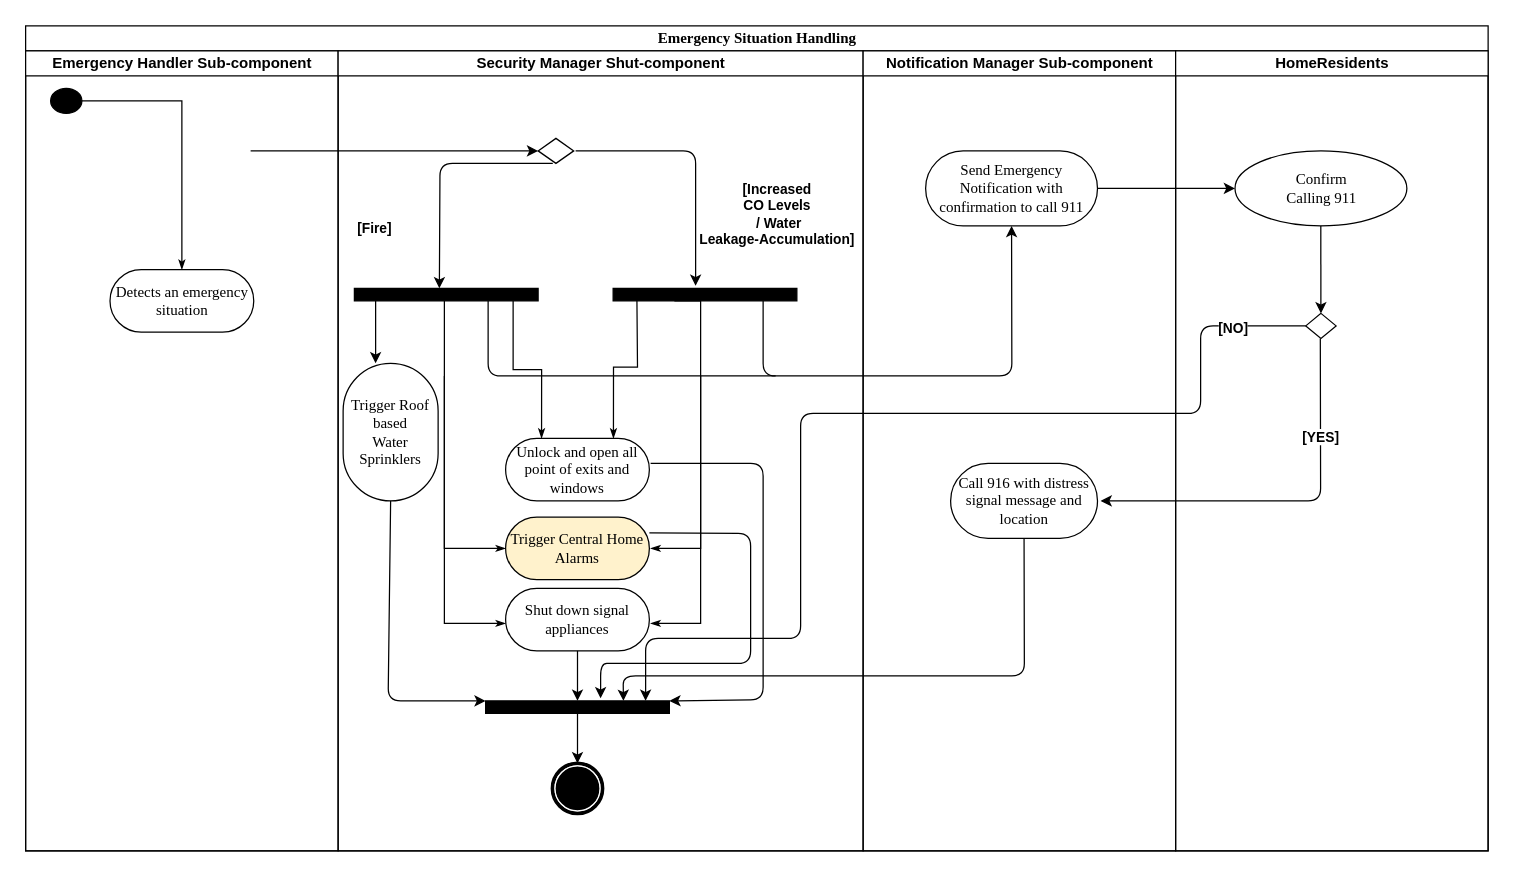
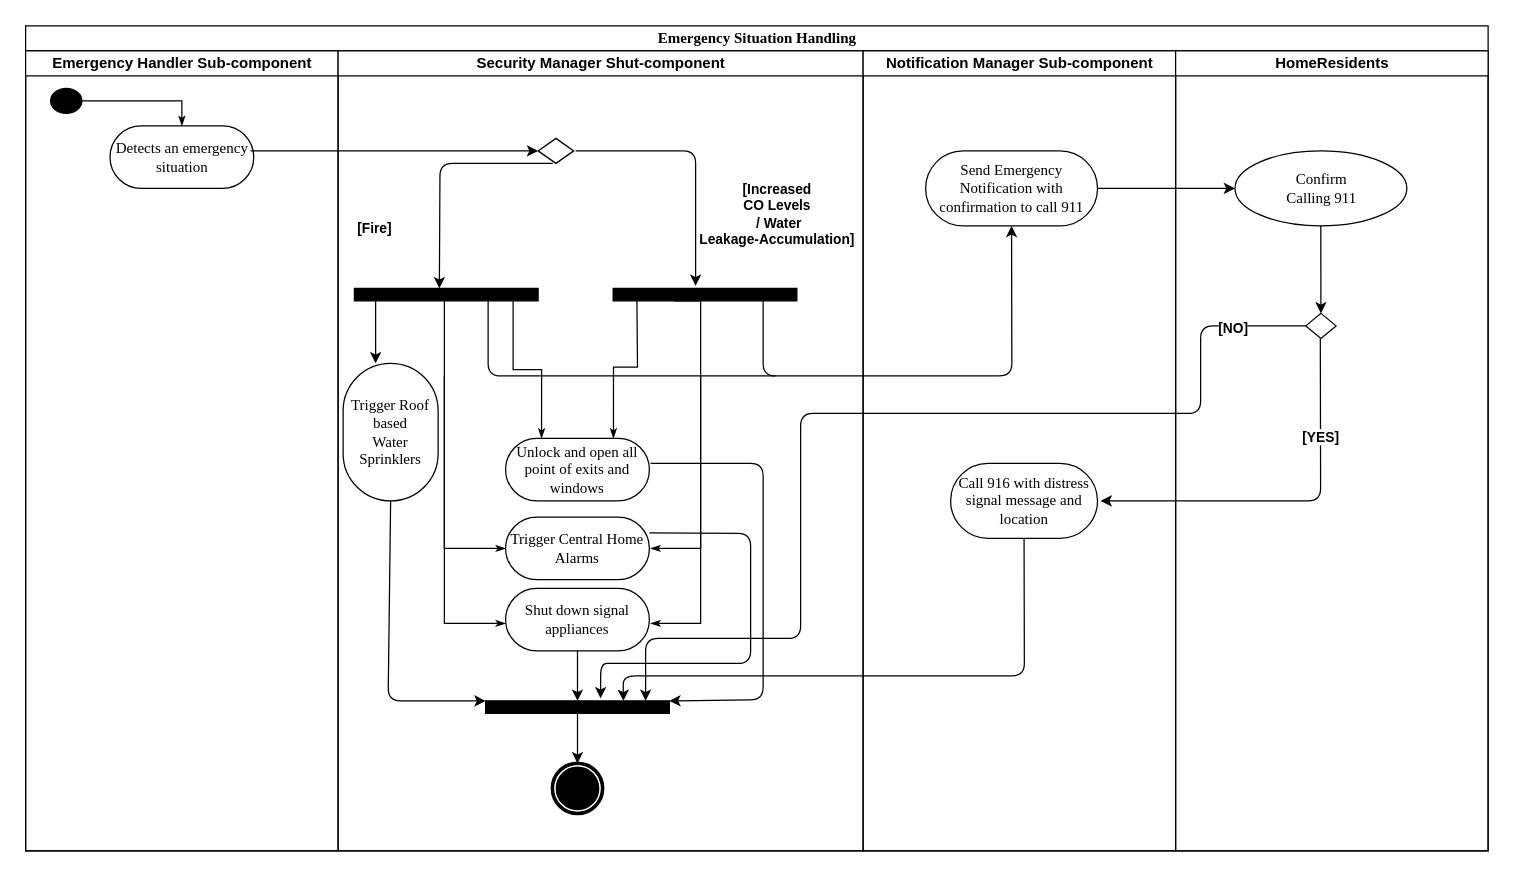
node "Detects an emergency situation": moved (182, 301) -> (182, 157)
node "Trigger Central Home Alarms": fillcolor #fff2cc -> #ffffff
